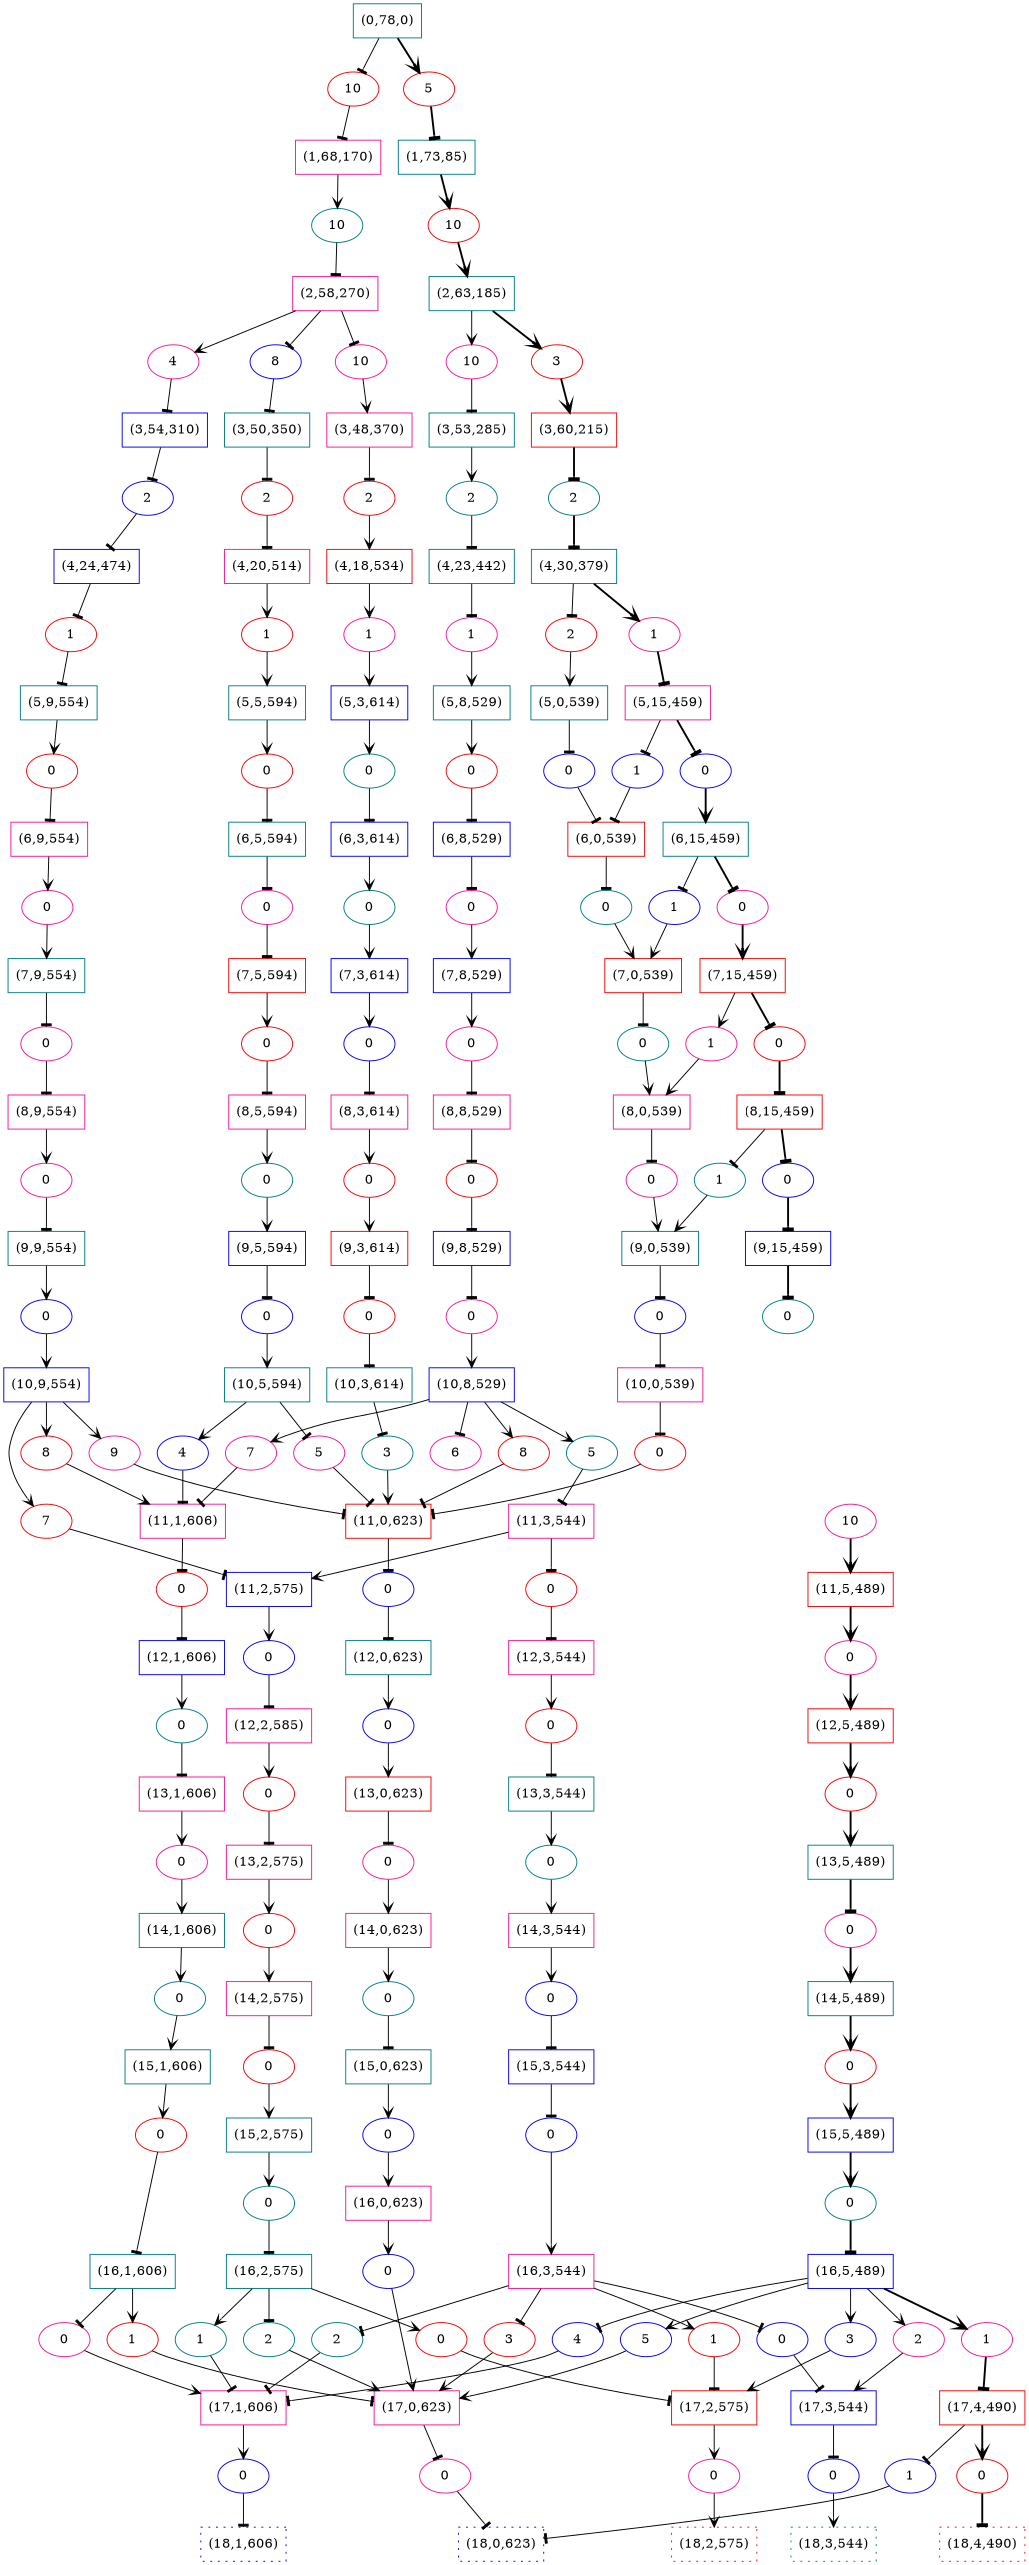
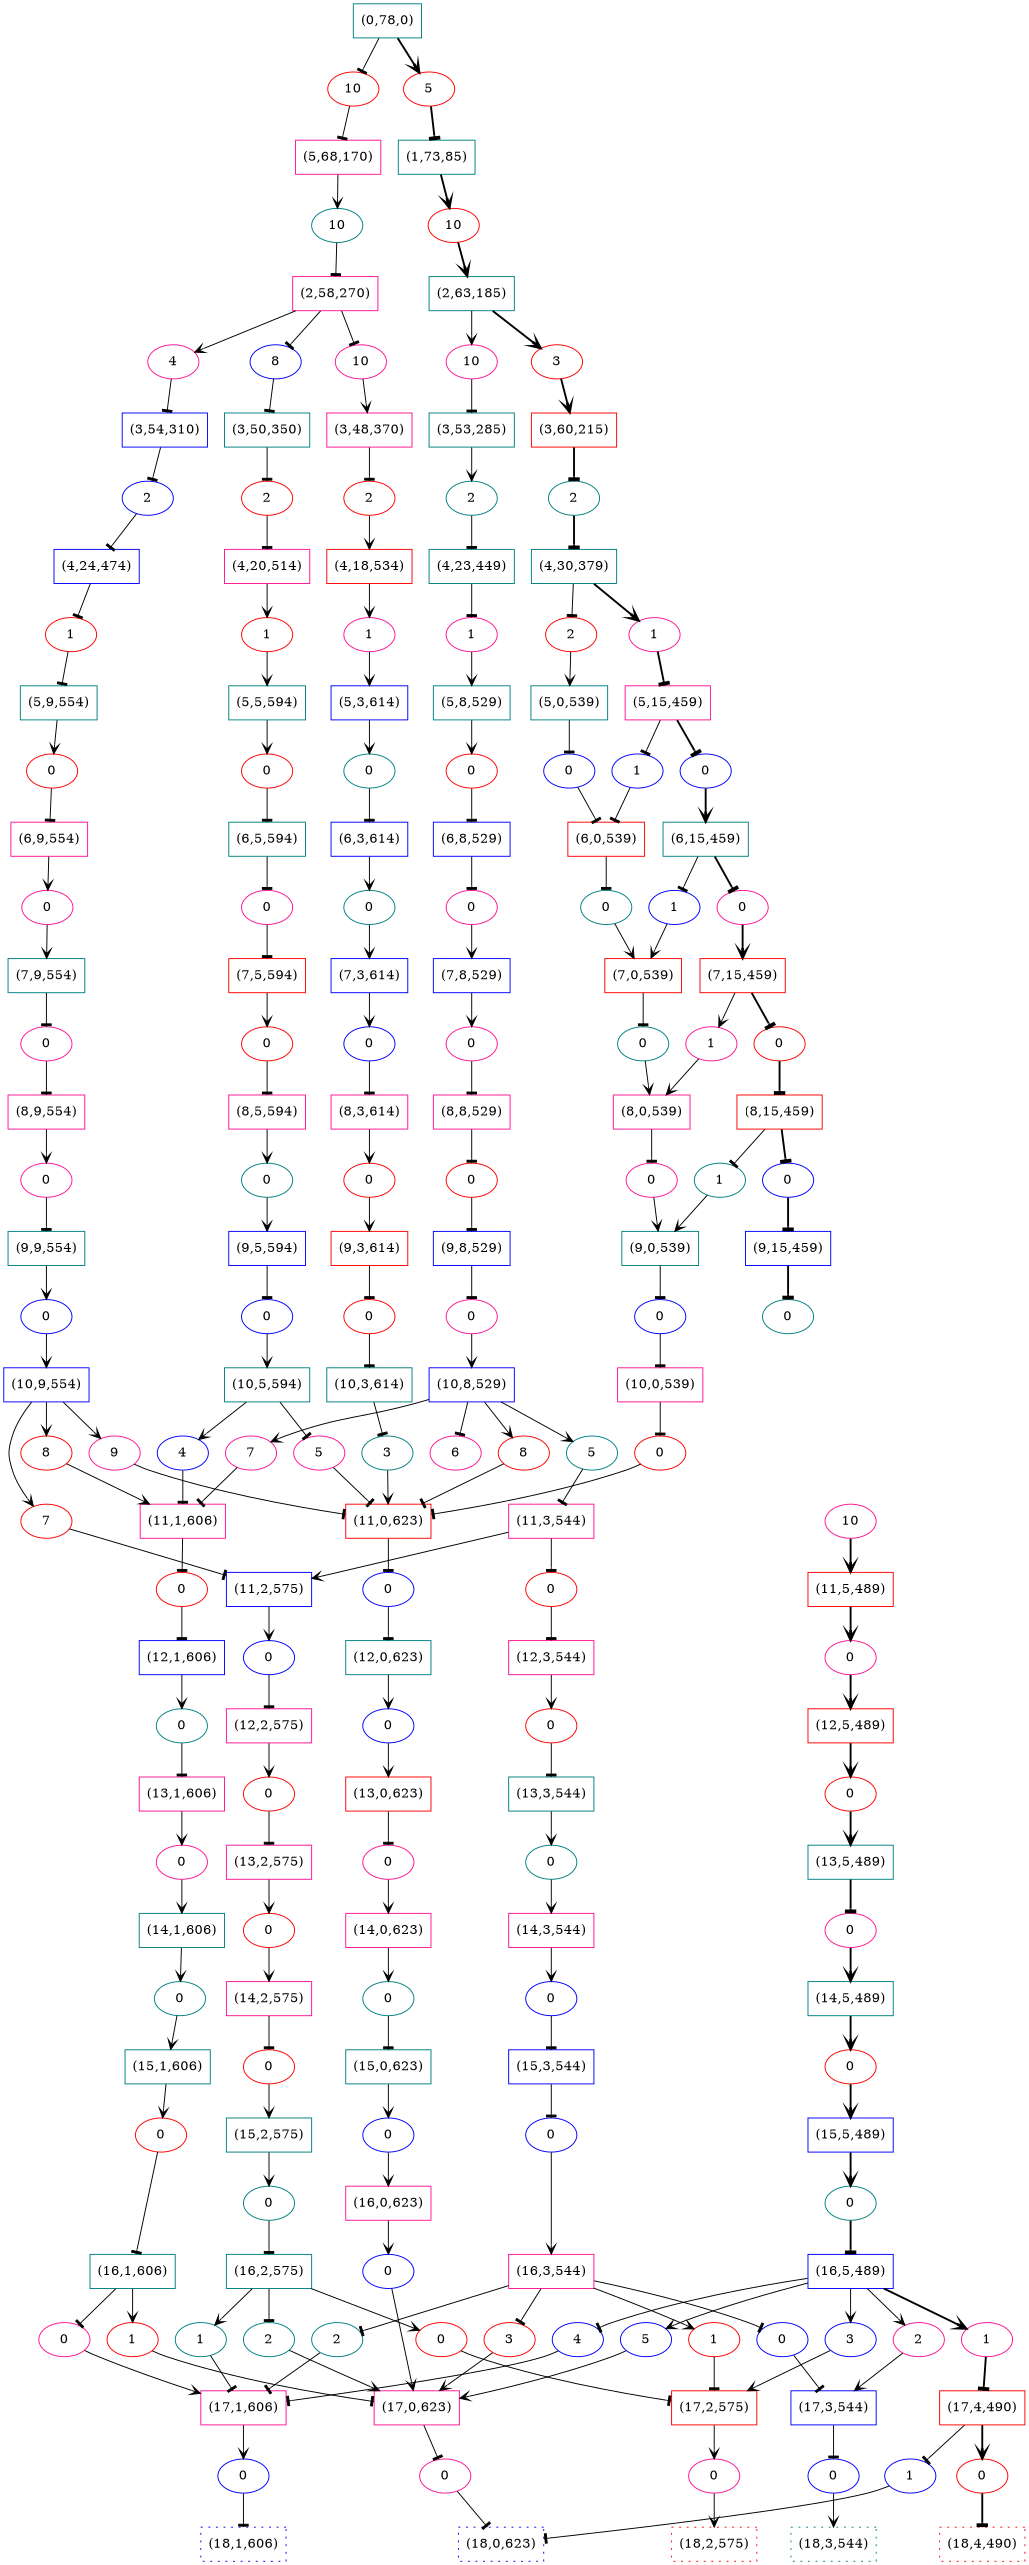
node "(1,68,170)": label "(1,68,170)" -> "(5,68,170)"
node "(4,23,442)": label "(4,23,442)" -> "(4,23,449)"
node "(12,2,585)": label "(12,2,585)" -> "(12,2,575)"
